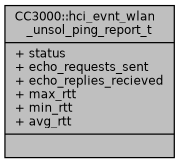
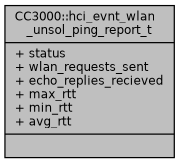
node "CC3000::hci_evnt_wlan": text "+ echo_requests_sent" -> "+ wlan_requests_sent"
